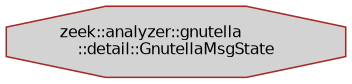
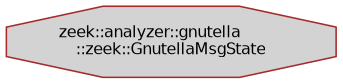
node "zeek::analyzer::gnutella ::detail::GnutellaMsgState": label "zeek::analyzer::gnutella ::detail::GnutellaMsgState" -> "zeek::analyzer::gnutella ::zeek::GnutellaMsgState"
